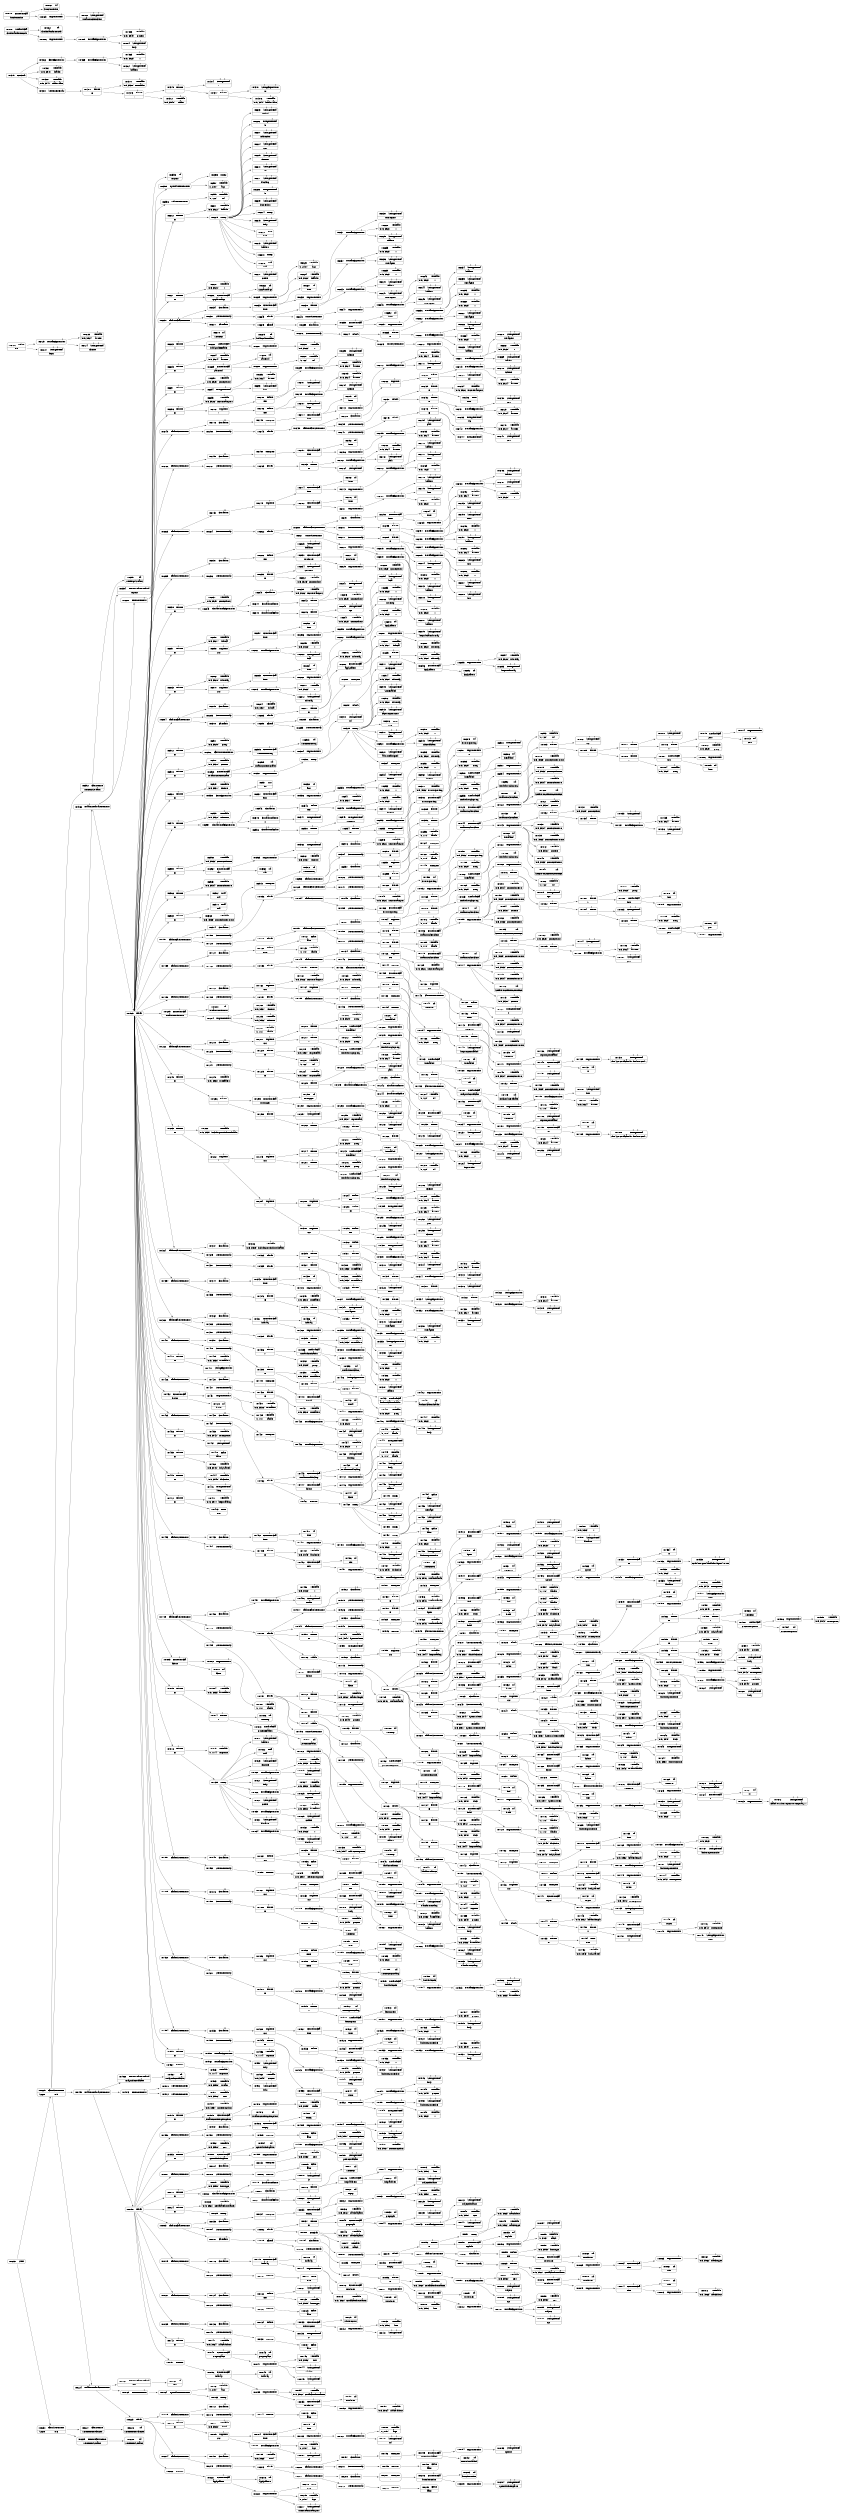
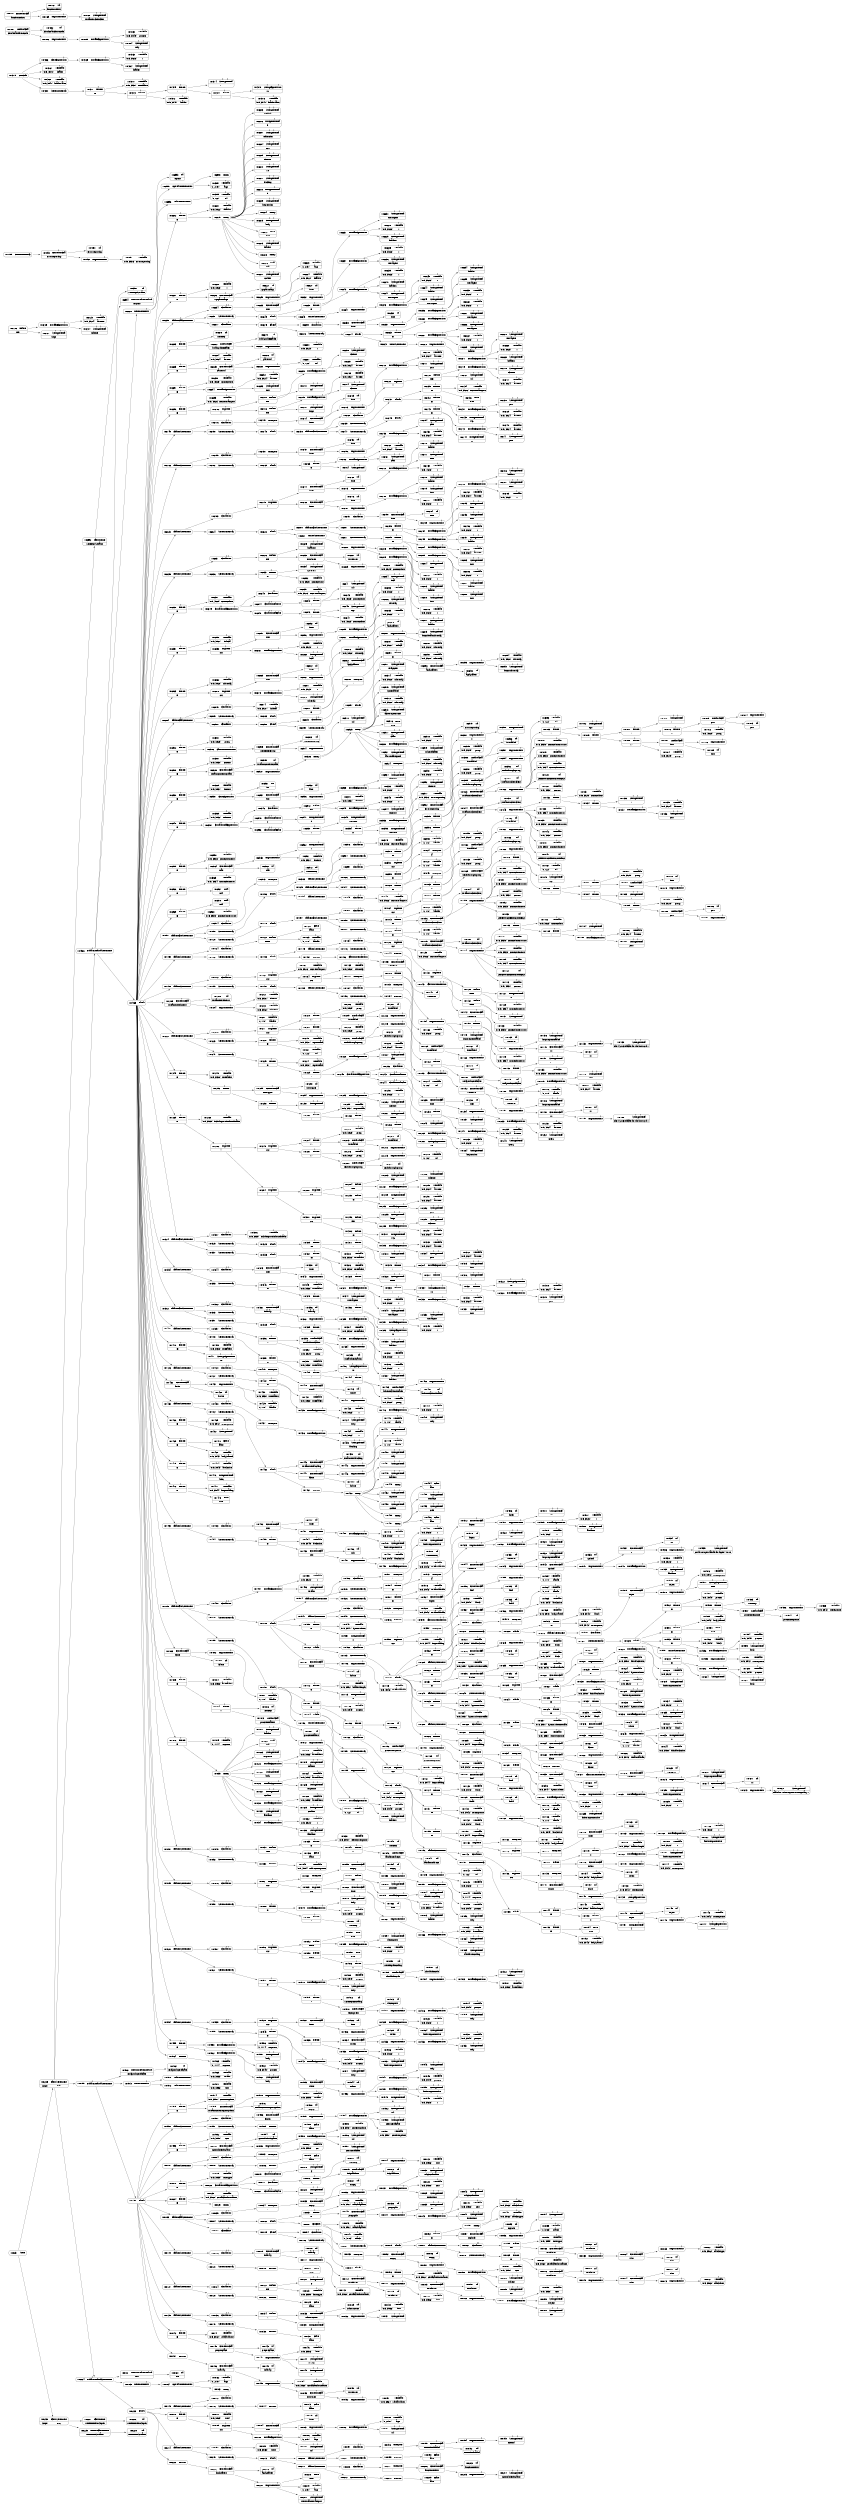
node "186694": text "IntegerLiteral" -> "PostfixExpression"
edge "187054" -> "187055": removed
